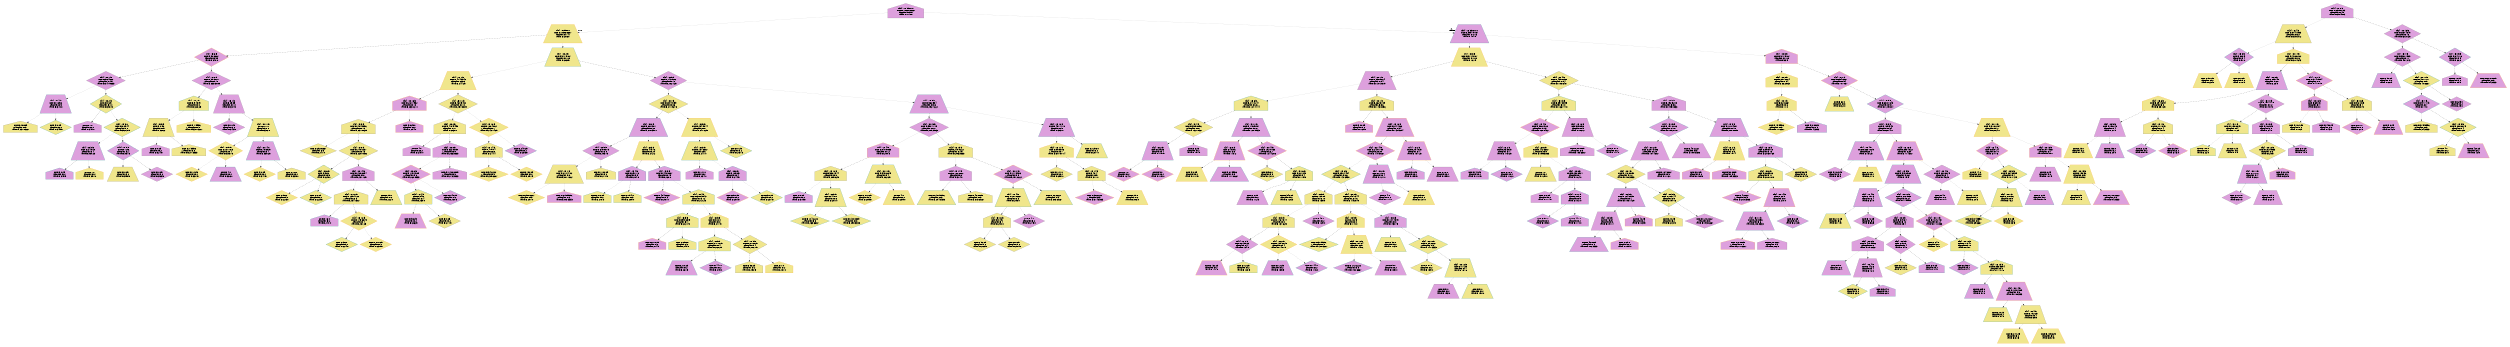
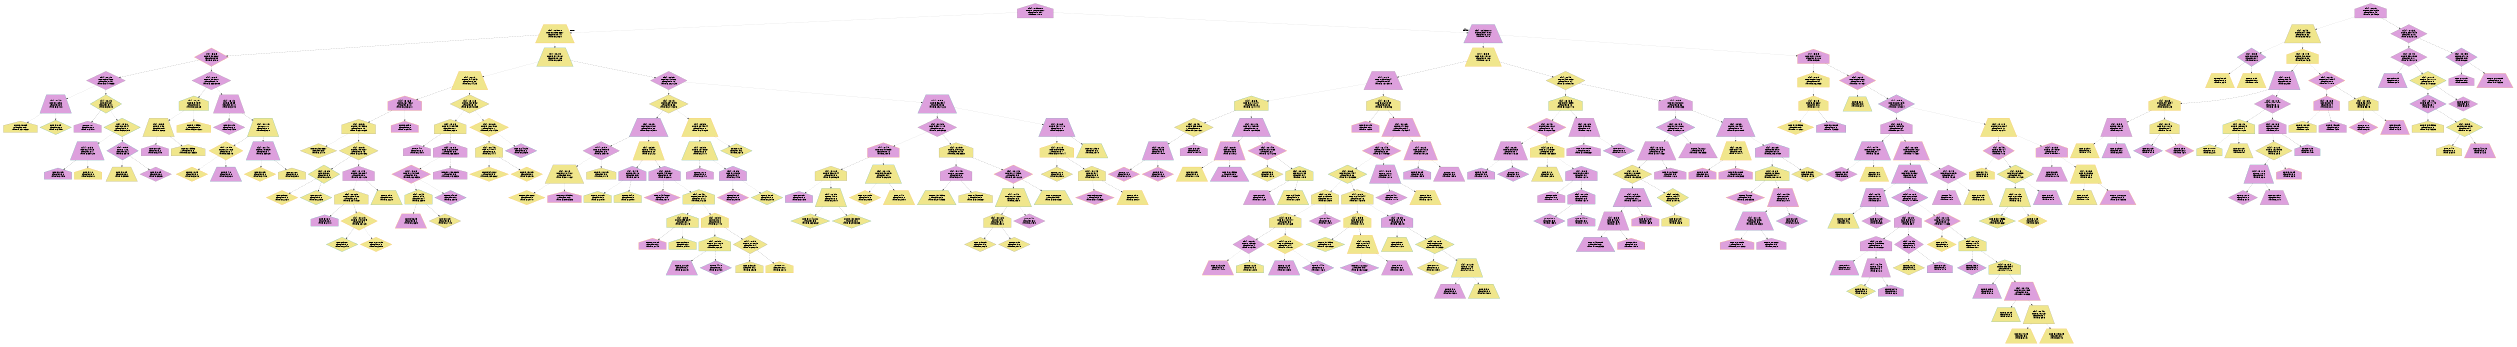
node "mse = 120.2222 samples = 3 value = 193.6667": removed
